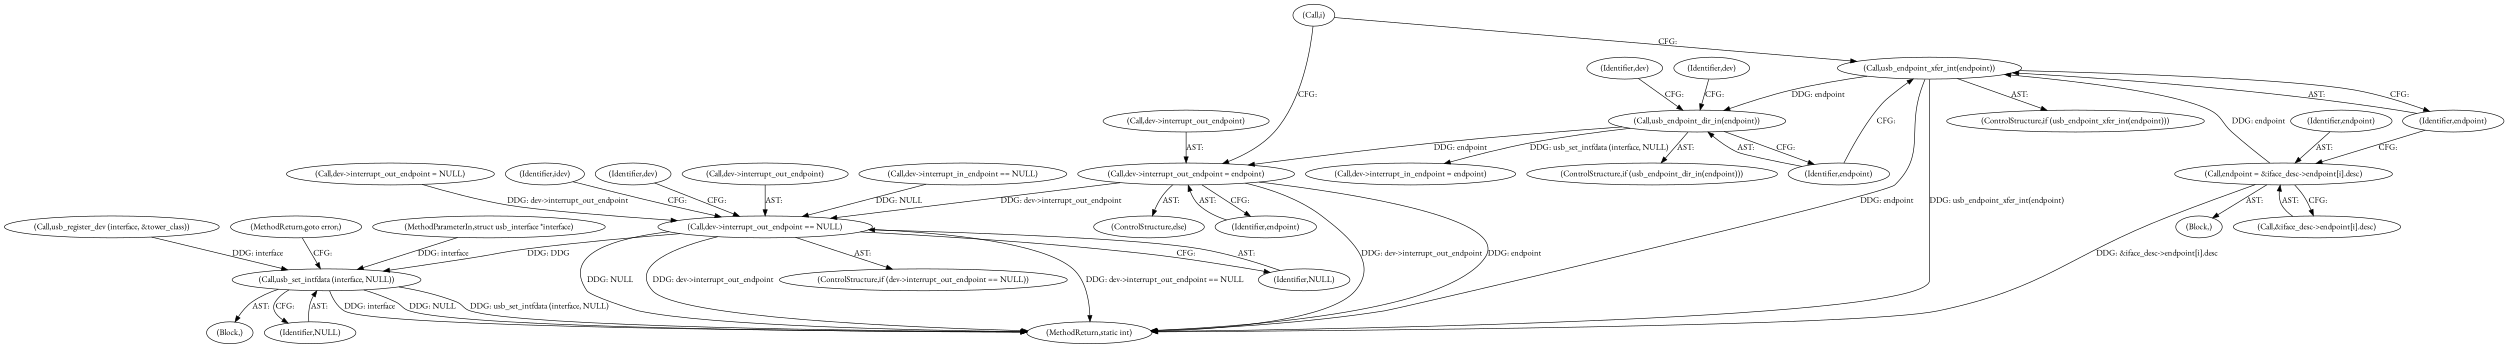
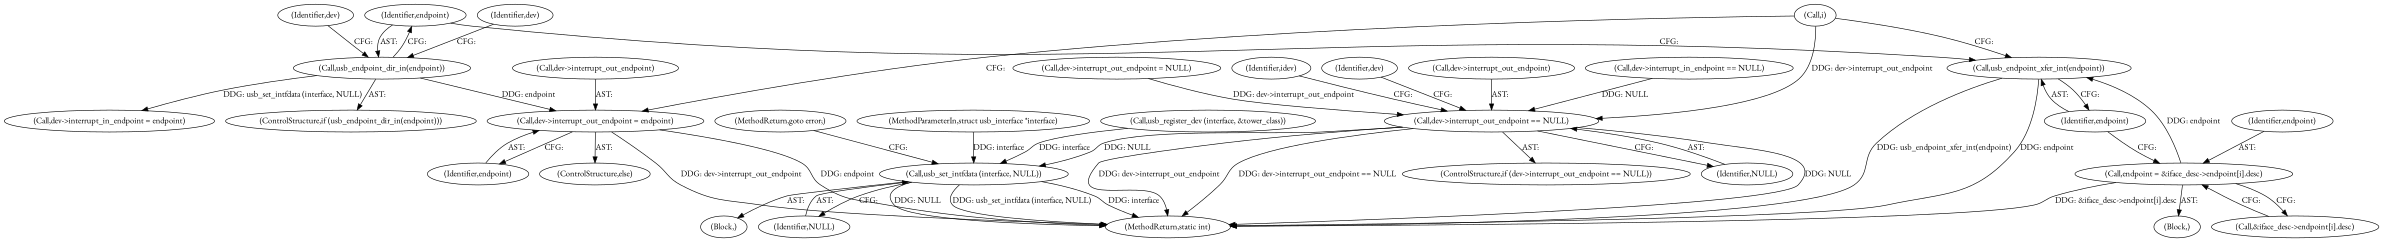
edge "(Call,usb_endpoint_xfer_int(endpoint))" -> "(Call,usb_endpoint_dir_in(endpoint))": removed, label "DDG: endpoint"
node "(ControlStructure,if (usb_endpoint_xfer_int(endpoint)))": removed
edge "(Call,dev->interrupt_out_endpoint = endpoint)" -> "(Call,dev->interrupt_out_endpoint == NULL)": now "(Call,i)" -> "(Call,dev->interrupt_out_endpoint == NULL)"
edge "(Call,&iface_desc->endpoint[i].desc)" -> "(Call,endpoint = &iface_desc->endpoint[i].desc)": label "AST: " -> "CFG: "
edge "(Call,dev->interrupt_out_endpoint == NULL)" -> "(Call,usb_set_intfdata (interface, NULL))": label "DDG: DDG" -> "DDG: NULL"
